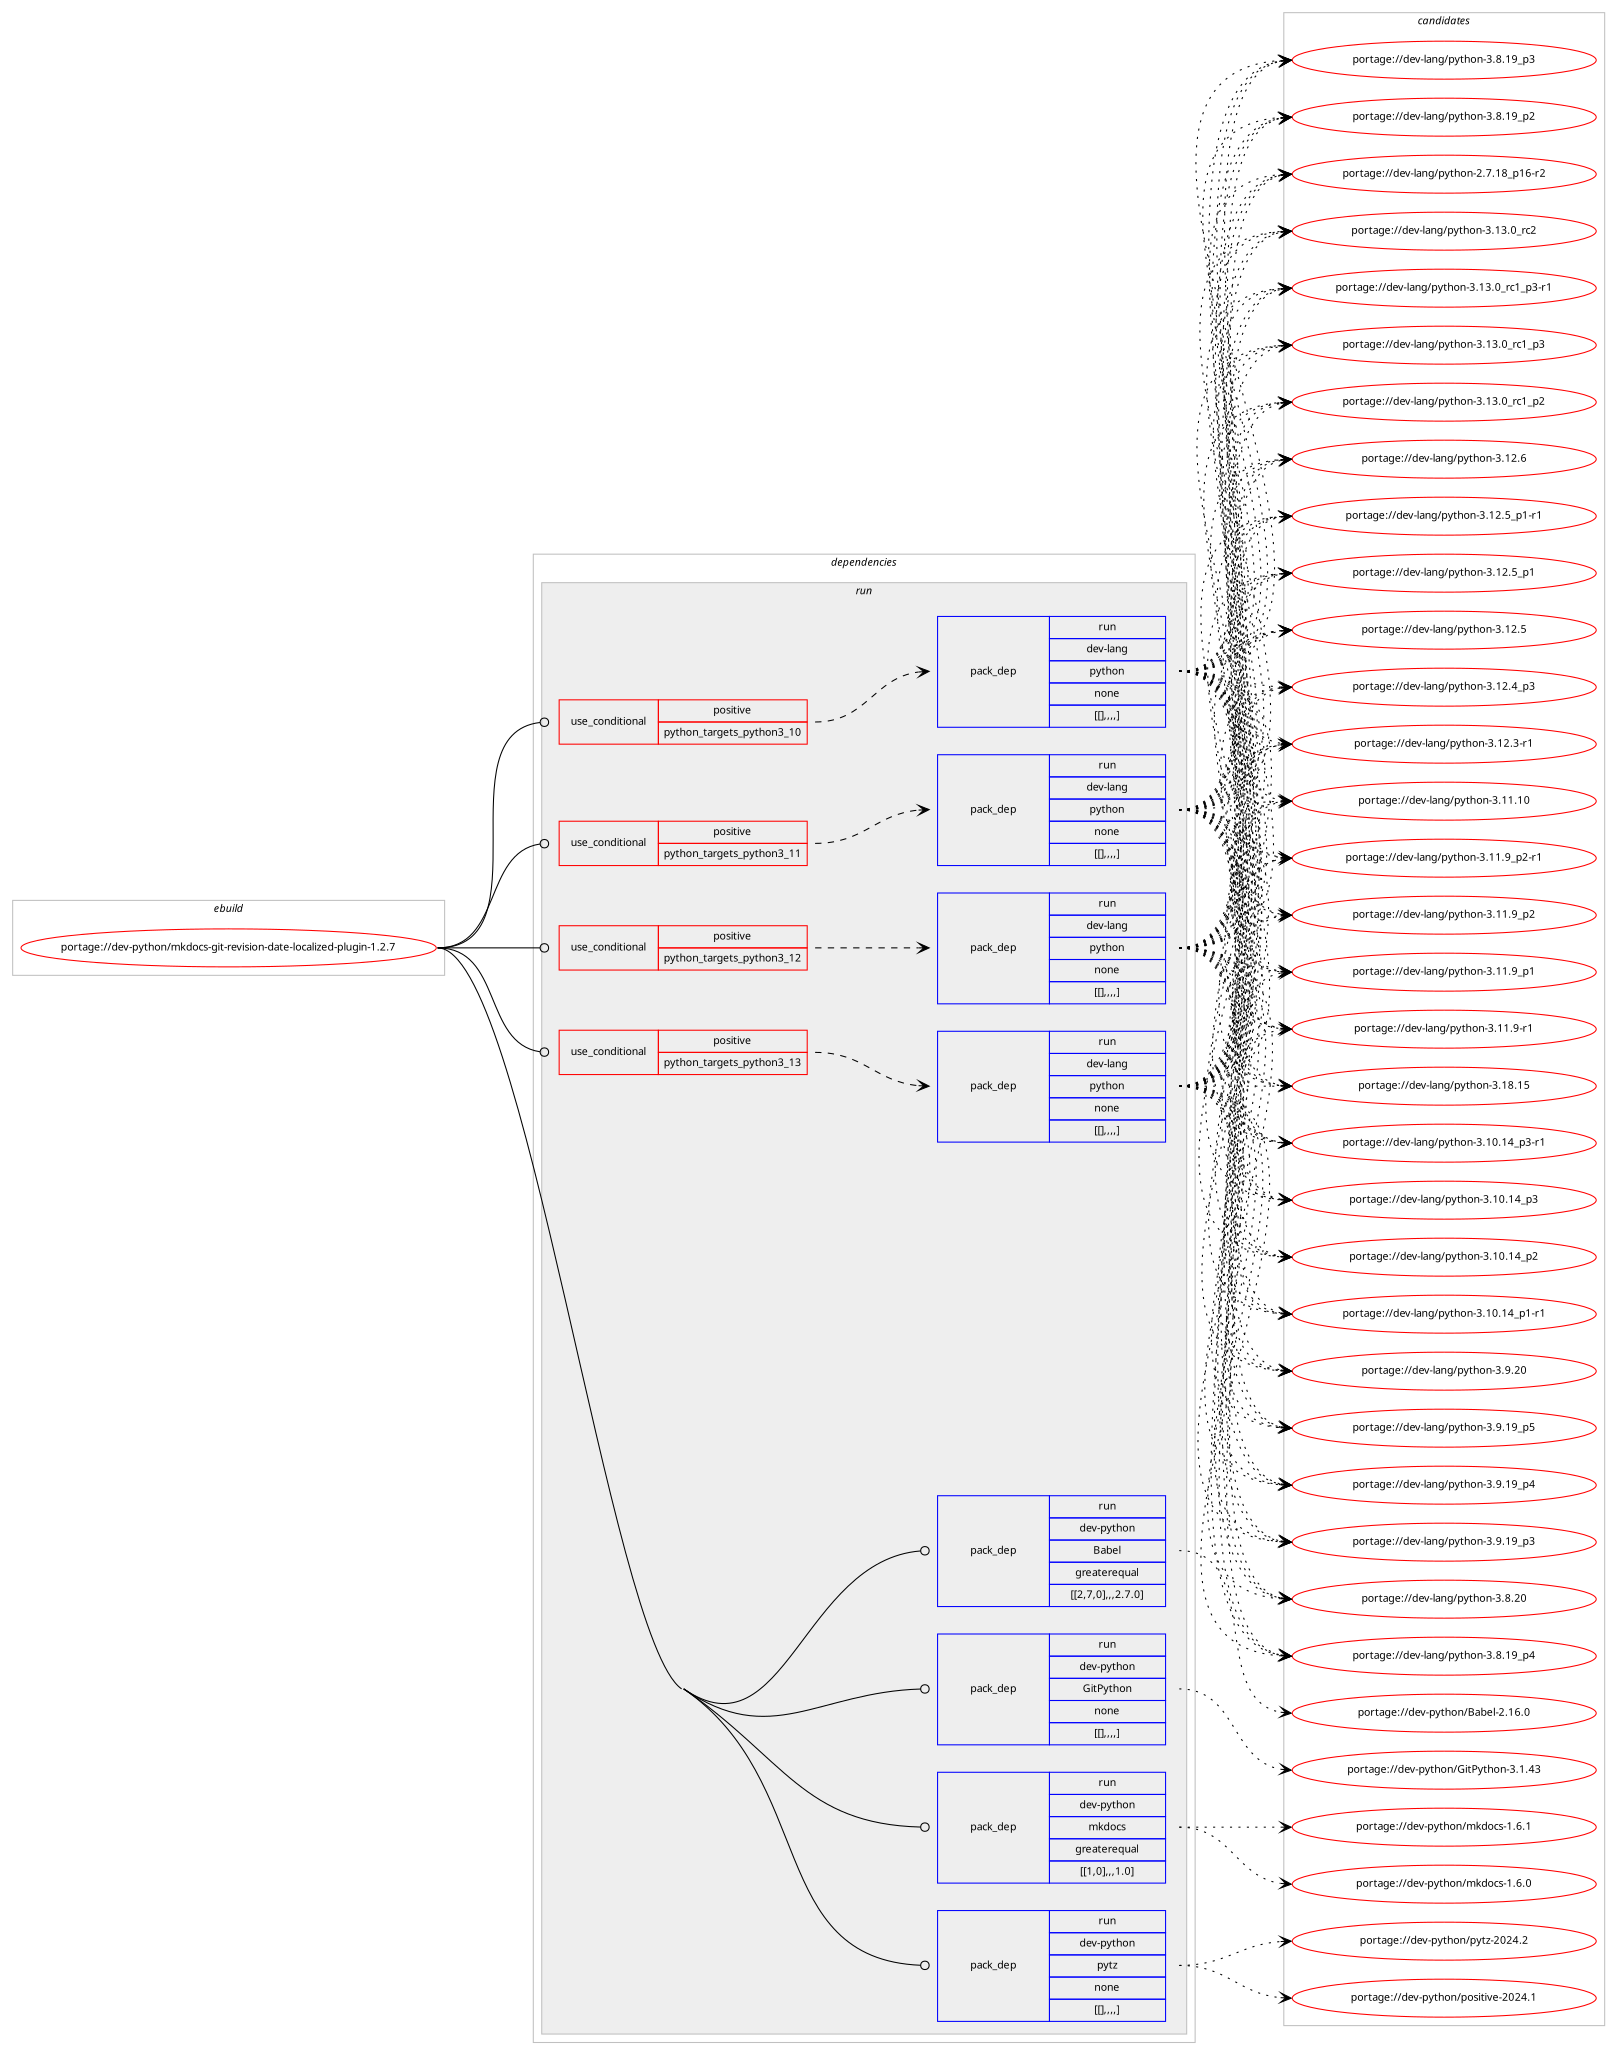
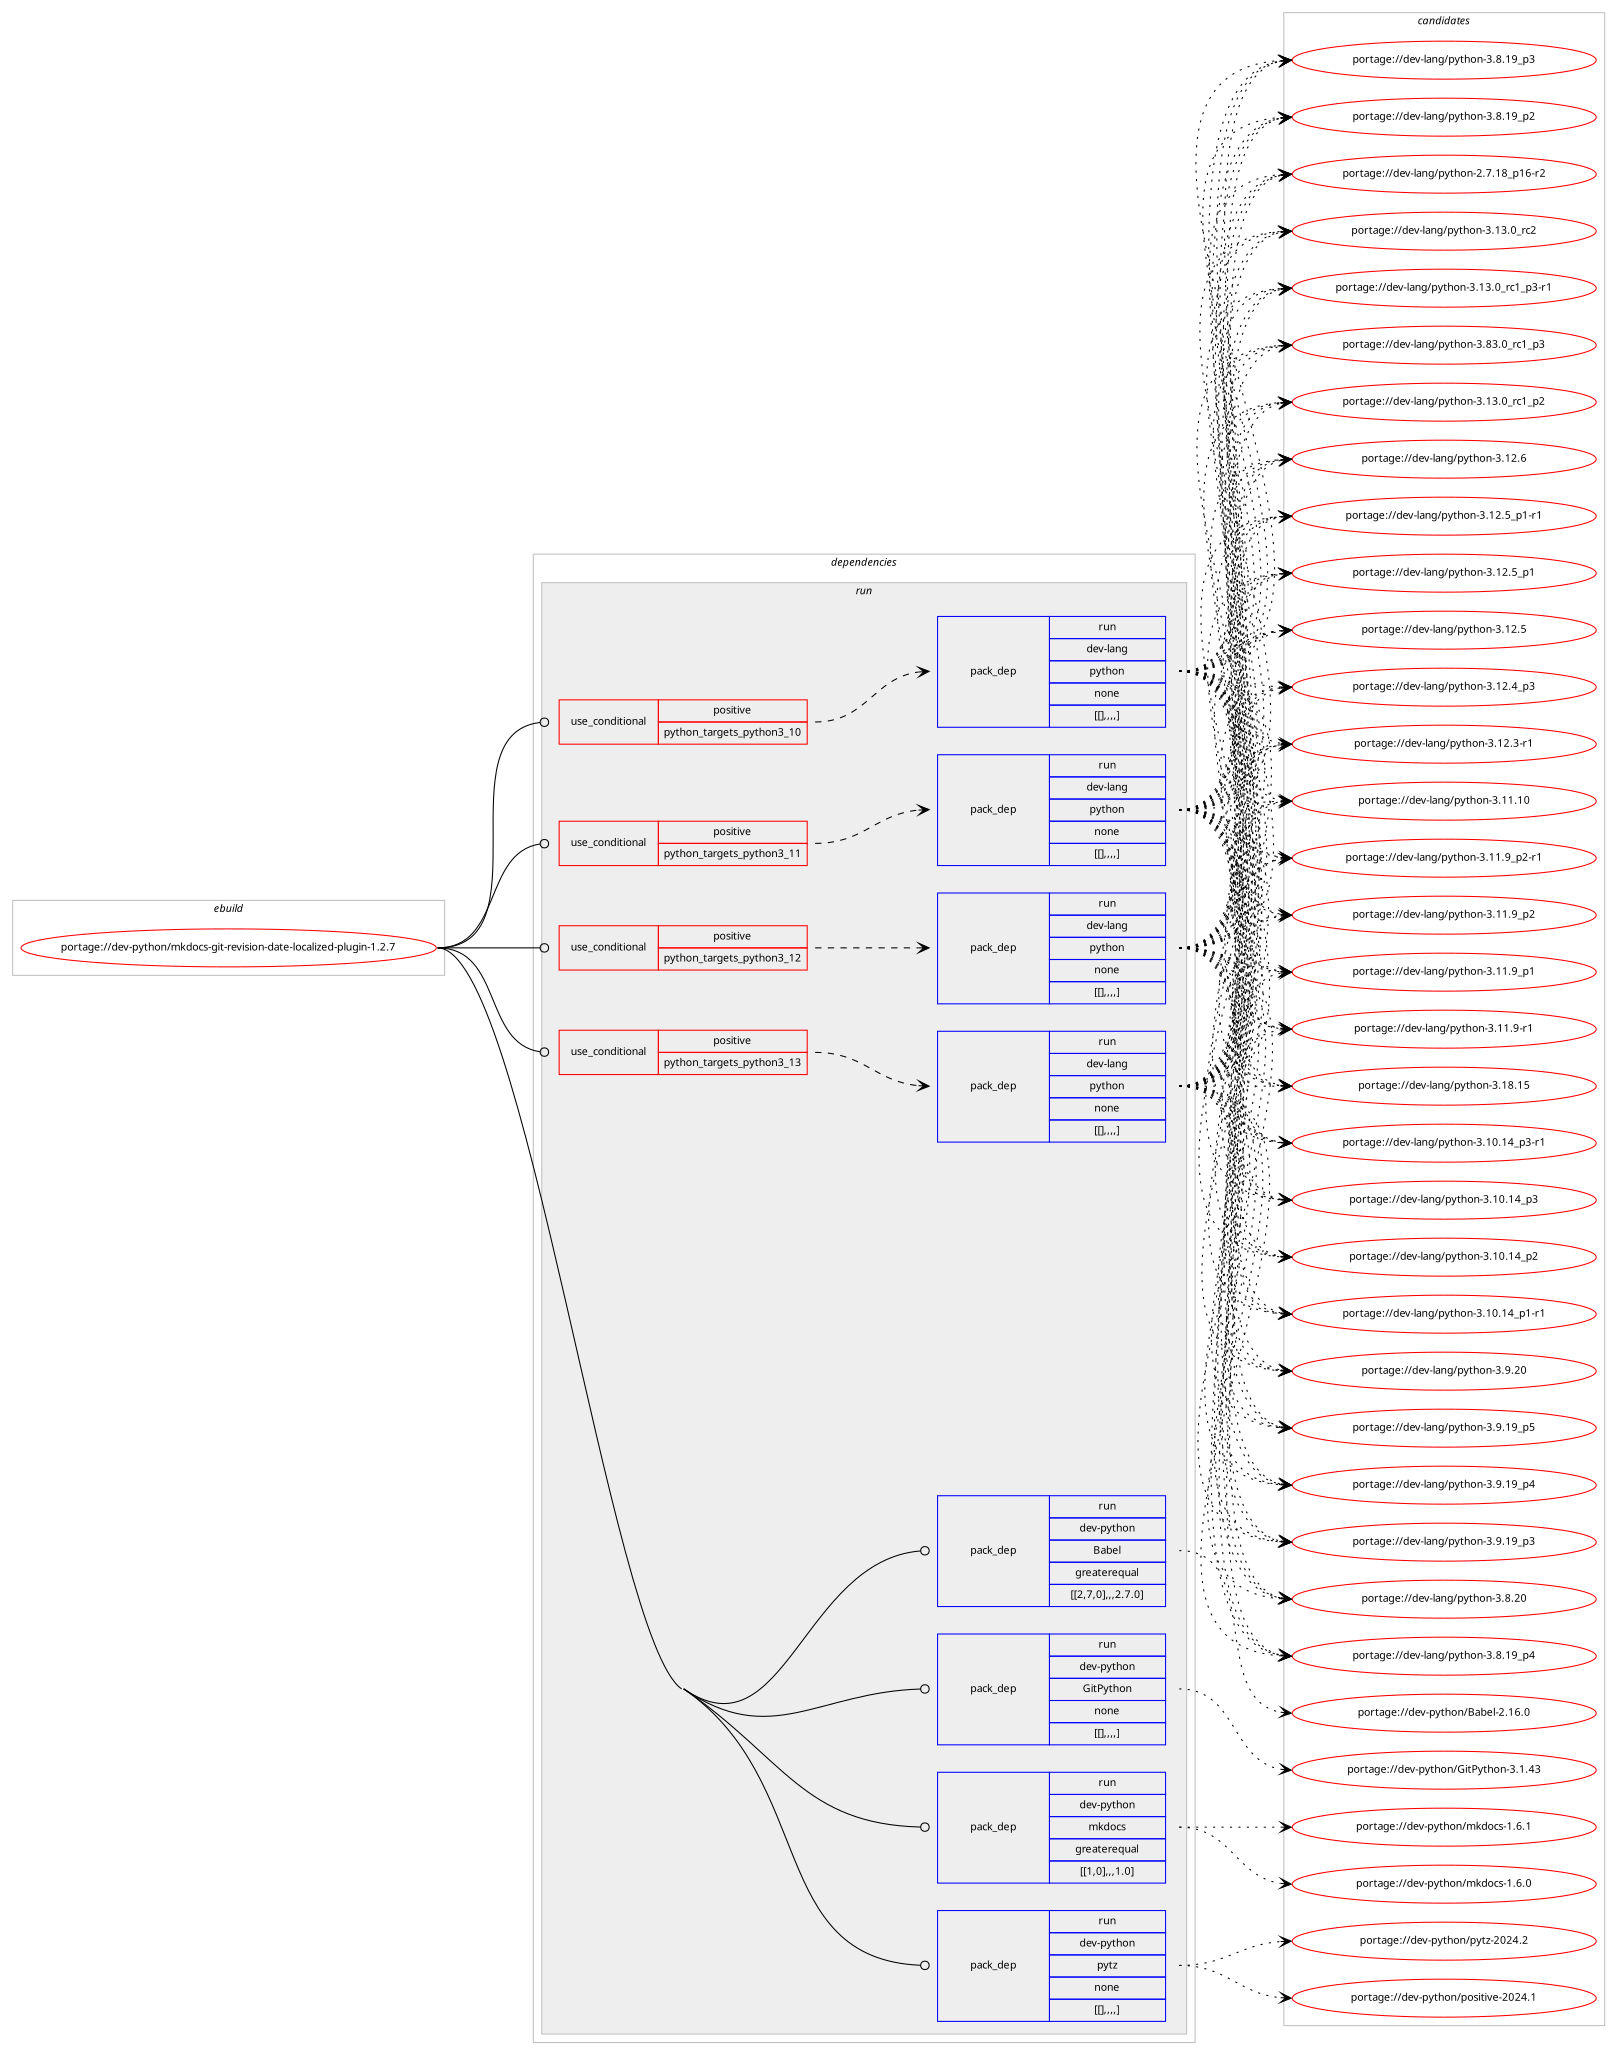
node "portage://dev-lang/python-3.13.0_rc1_p3": label "portage://dev-lang/python-3.13.0_rc1_p3" -> "portage://dev-lang/python-3.83.0_rc1_p3"
